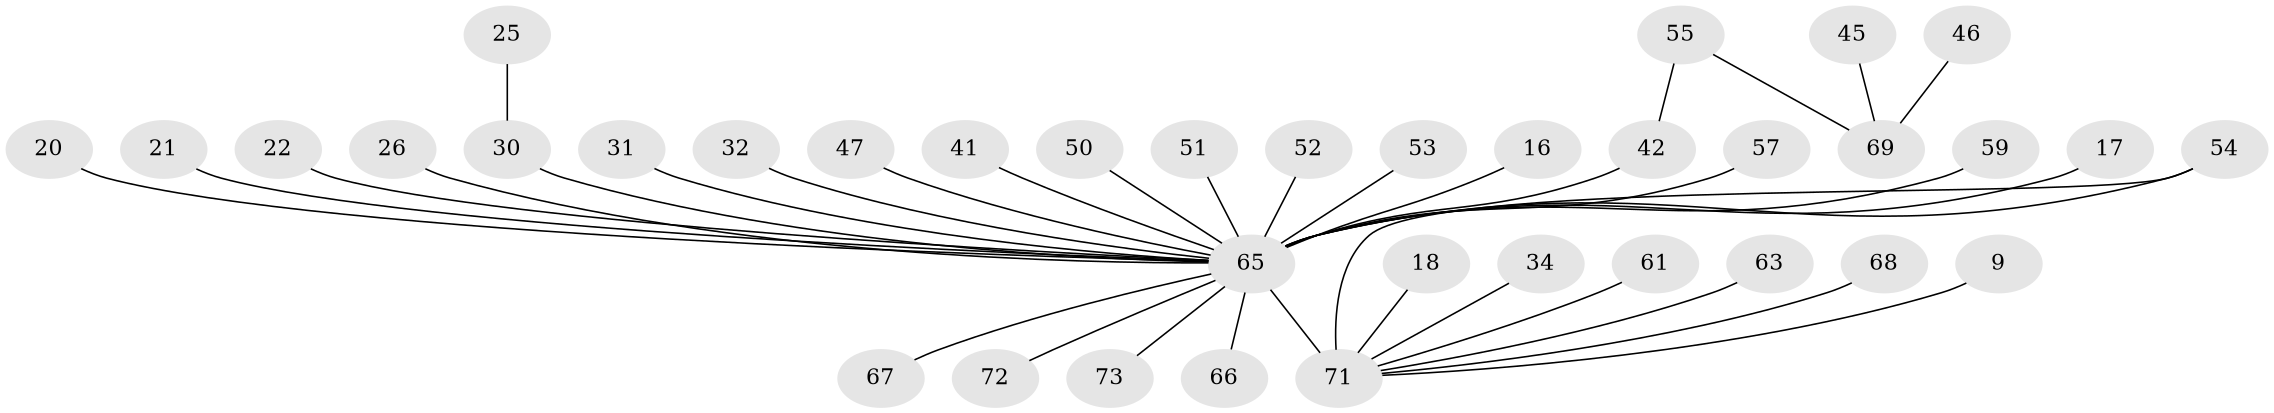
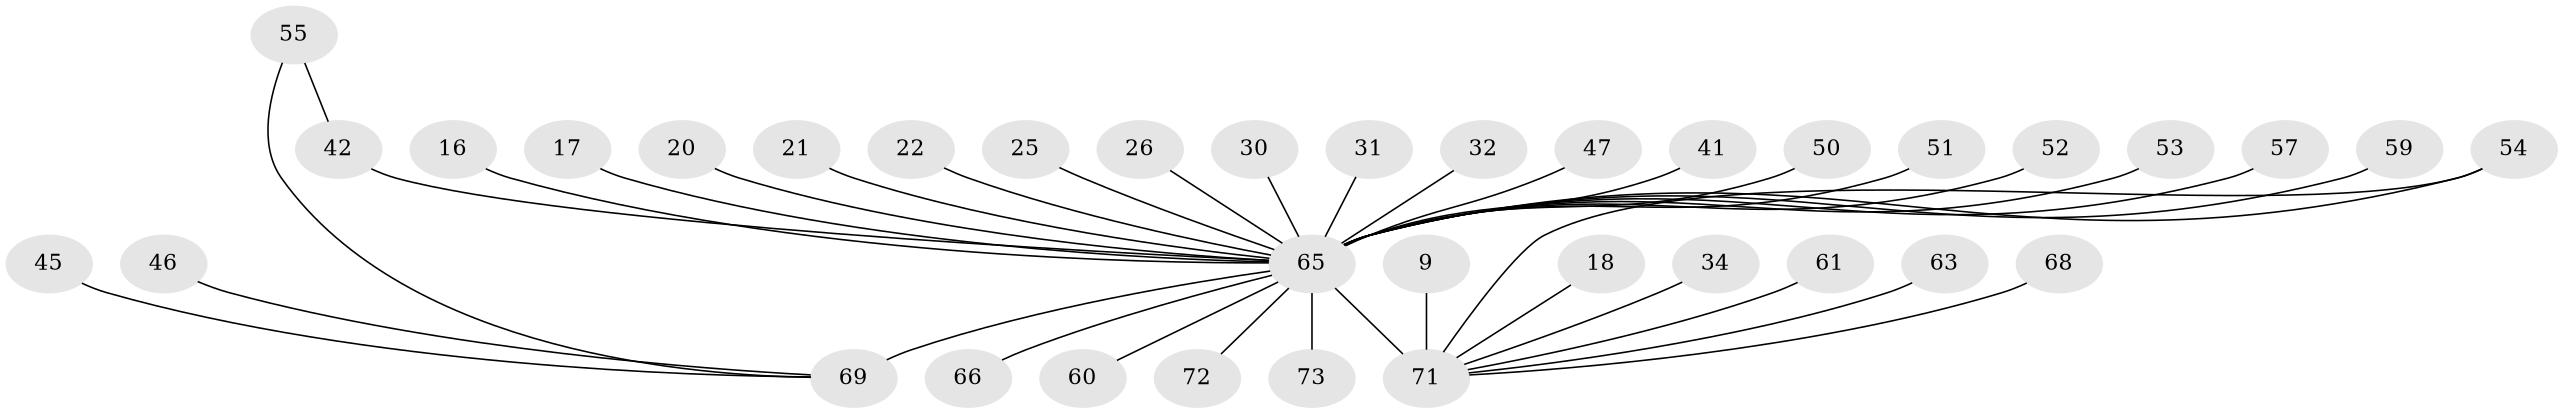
edge "25" -- "30": now "25" -- "65"
edge "65" -- "69": added
node "67": label "67" -> "60"
